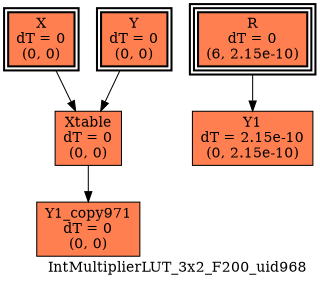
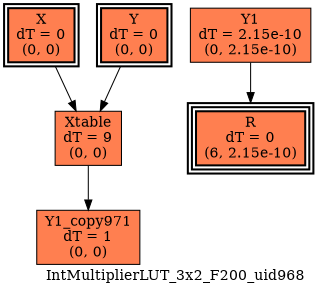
edge "R dT = 0 (6, 2.15e-10)" -> "Y1 dT = 2.15e-10 (0, 2.15e-10)": reversed
node "Xtable dT = 0 (0, 0)": label "Xtable dT = 0 (0, 0)" -> "Xtable dT = 9 (0, 0)"
node "Y1_copy971 dT = 0 (0, 0)": label "Y1_copy971 dT = 0 (0, 0)" -> "Y1_copy971 dT = 1 (0, 0)"
